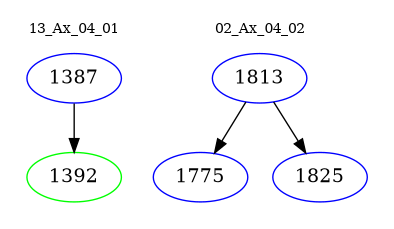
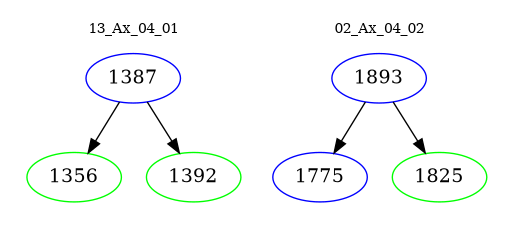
node "1813": label "1813" -> "1893"
node "1356": added
node "1825": color blue -> green
